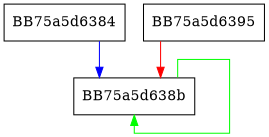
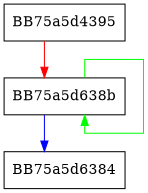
node "BB75a5d6395": label "BB75a5d6395" -> "BB75a5d4395"
edge "BB75a5d6384" -> "BB75a5d638b": reversed
